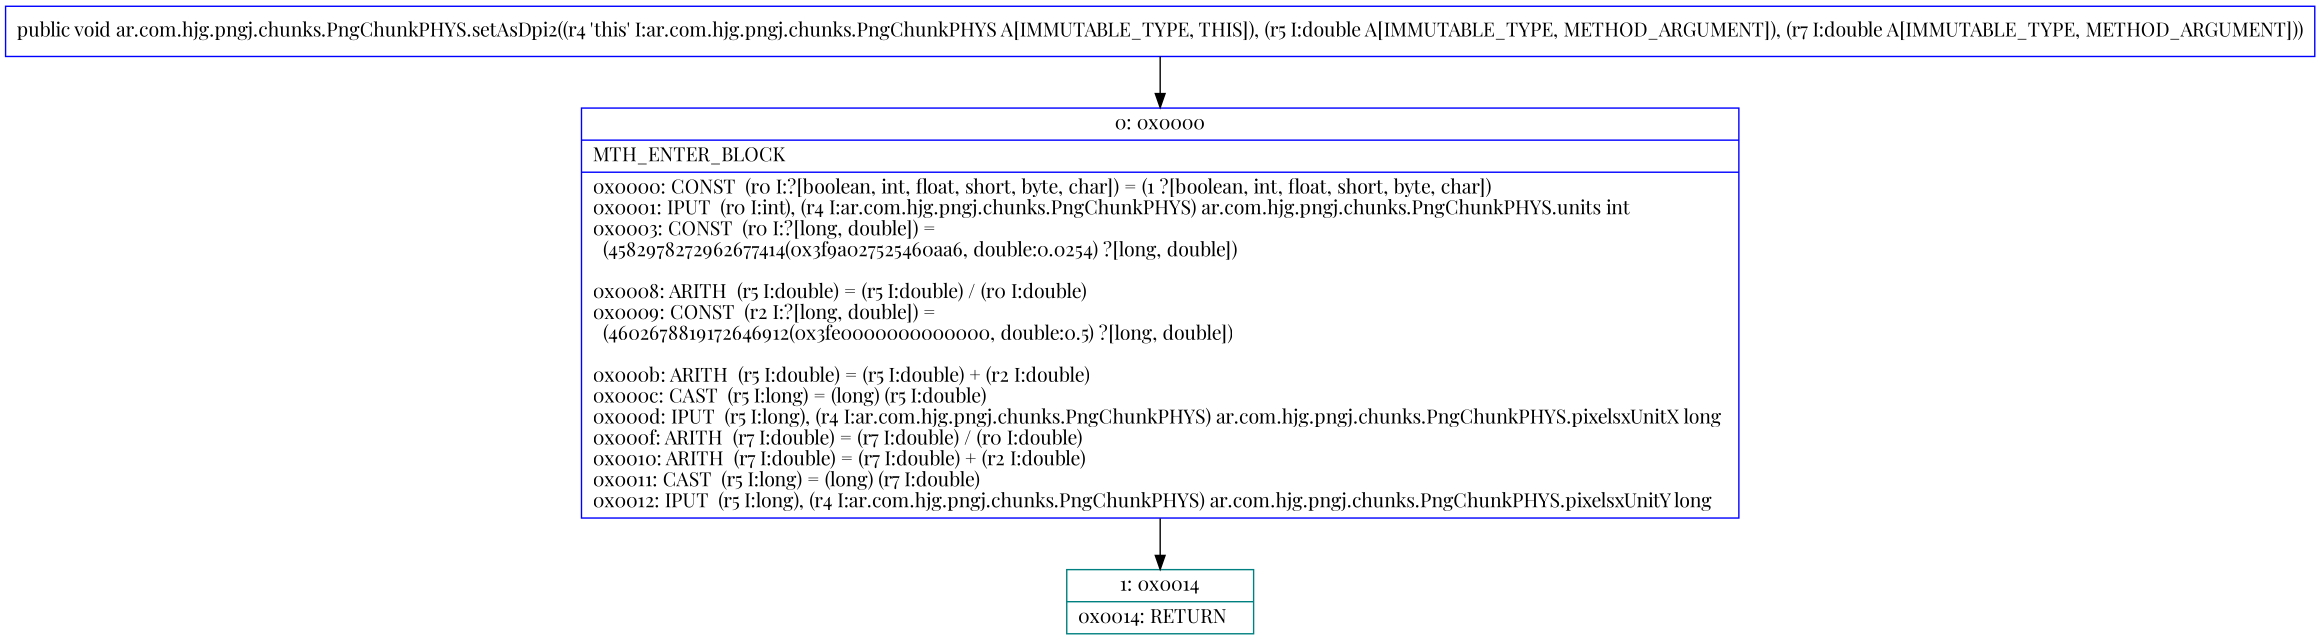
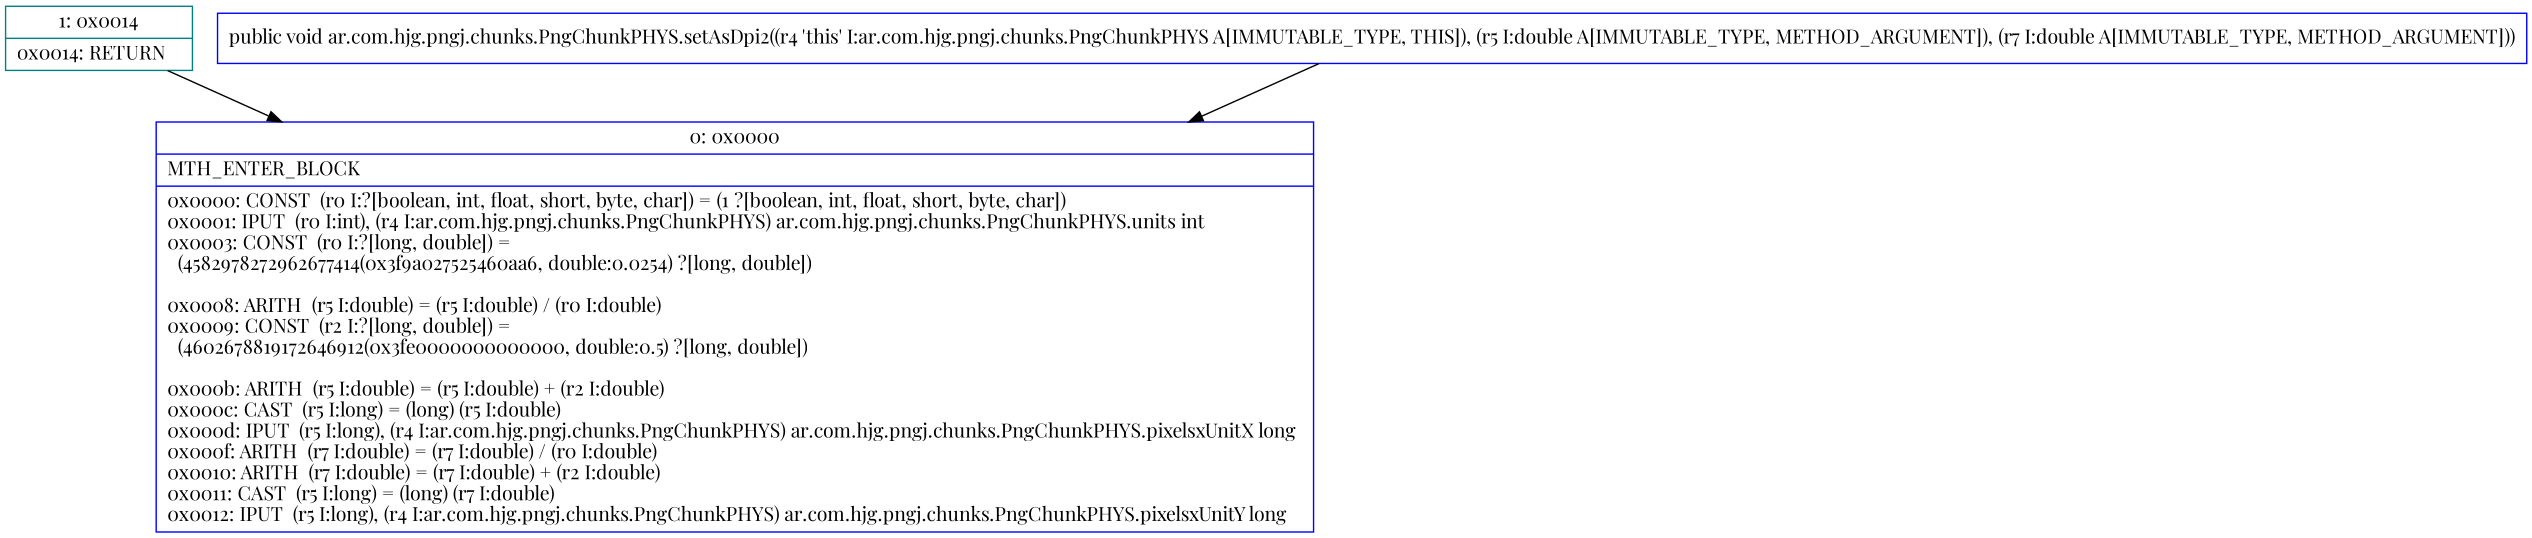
edge "0: 0x0000" -> "1: 0x0014": reversed
